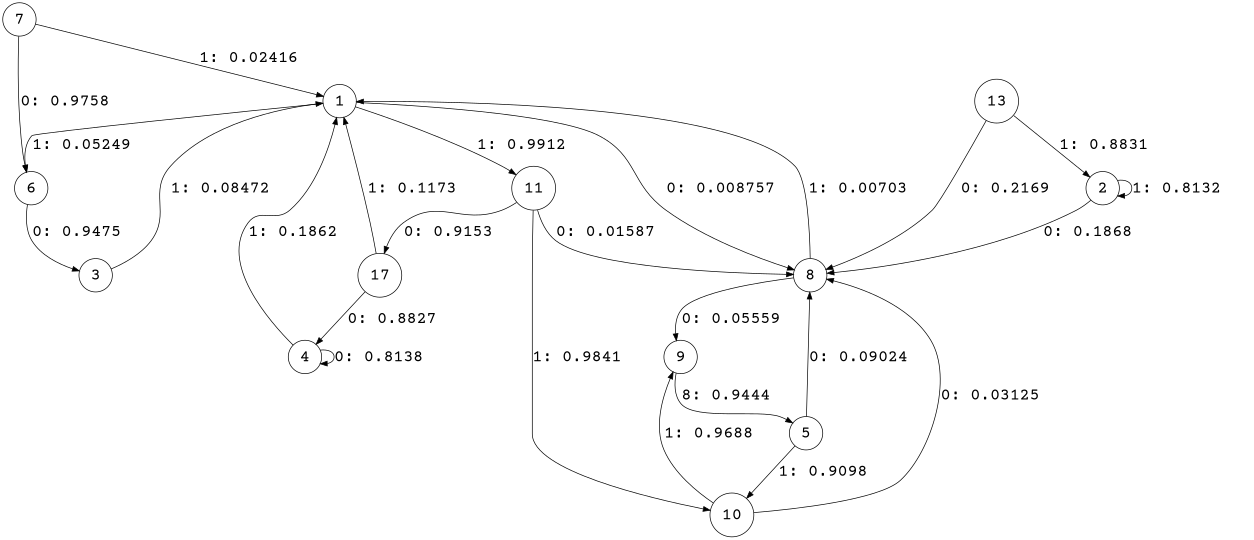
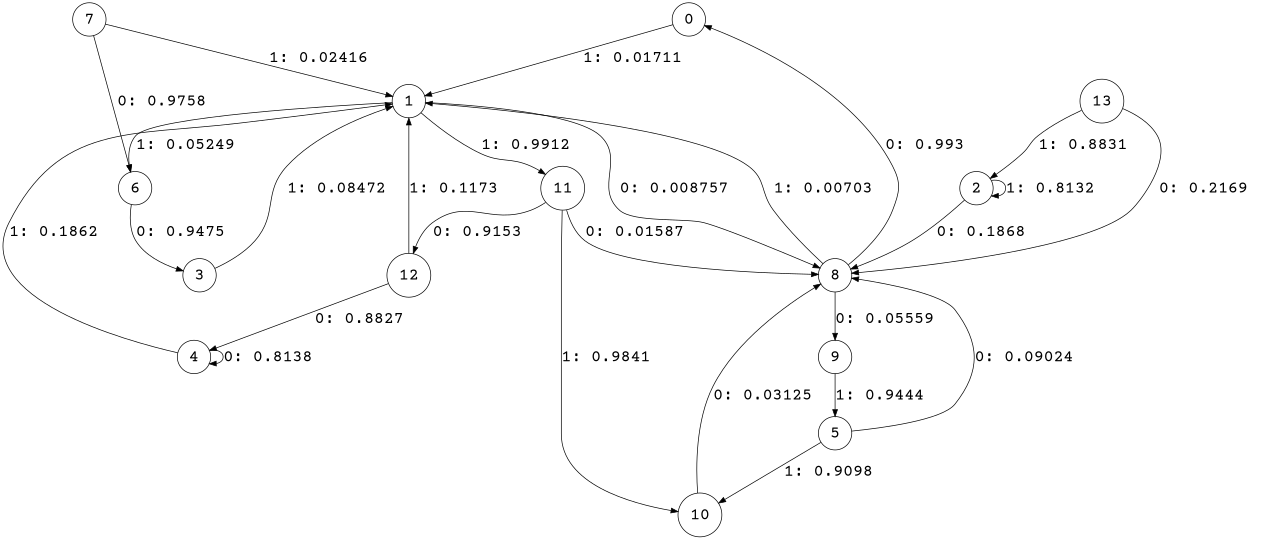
node "0": added
node "17": label "17" -> "12"
edge "9" -> "5": label "8: 0.9444   " -> "1: 0.9444   "
edge "10" -> "9": removed, label "1: 0.9688"
